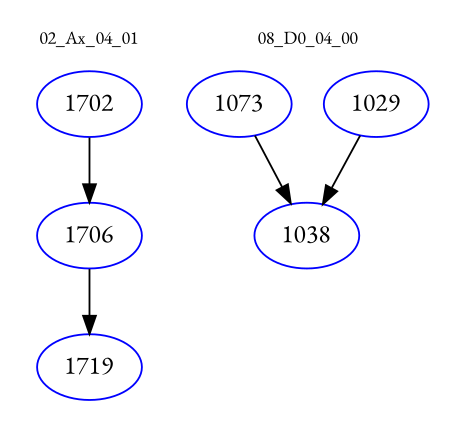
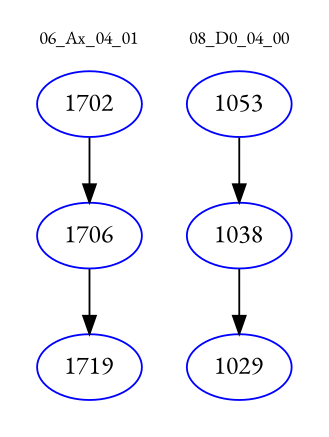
cluster "02_Ax_04_01": label "02_Ax_04_01" -> "06_Ax_04_01"
node "1073": label "1073" -> "1053"
edge "1029" -> "1038": reversed
